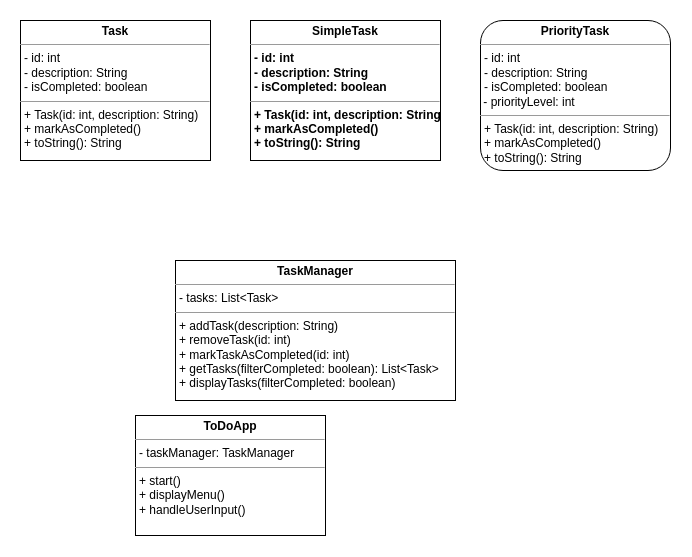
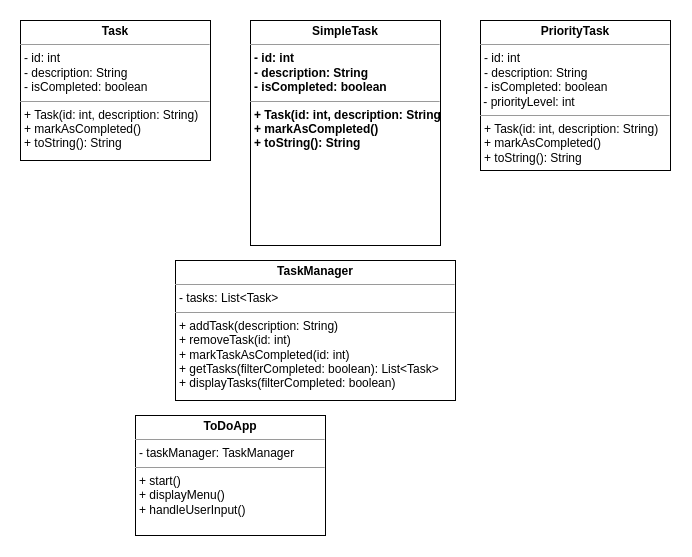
node "SimpleTask - id: int - description: String - isCompleted: boolean + Task(id: int, description: String) + markAsCompleted() + toString(): String": size 190x140 -> 190x225
node "PriorityTask - id: int - description: String - isCompleted: boolean - priorityLevel: int + Task(id: int, description: String) + markAsCompleted() + toString(): String": shape rounded rectangle -> rectangle
